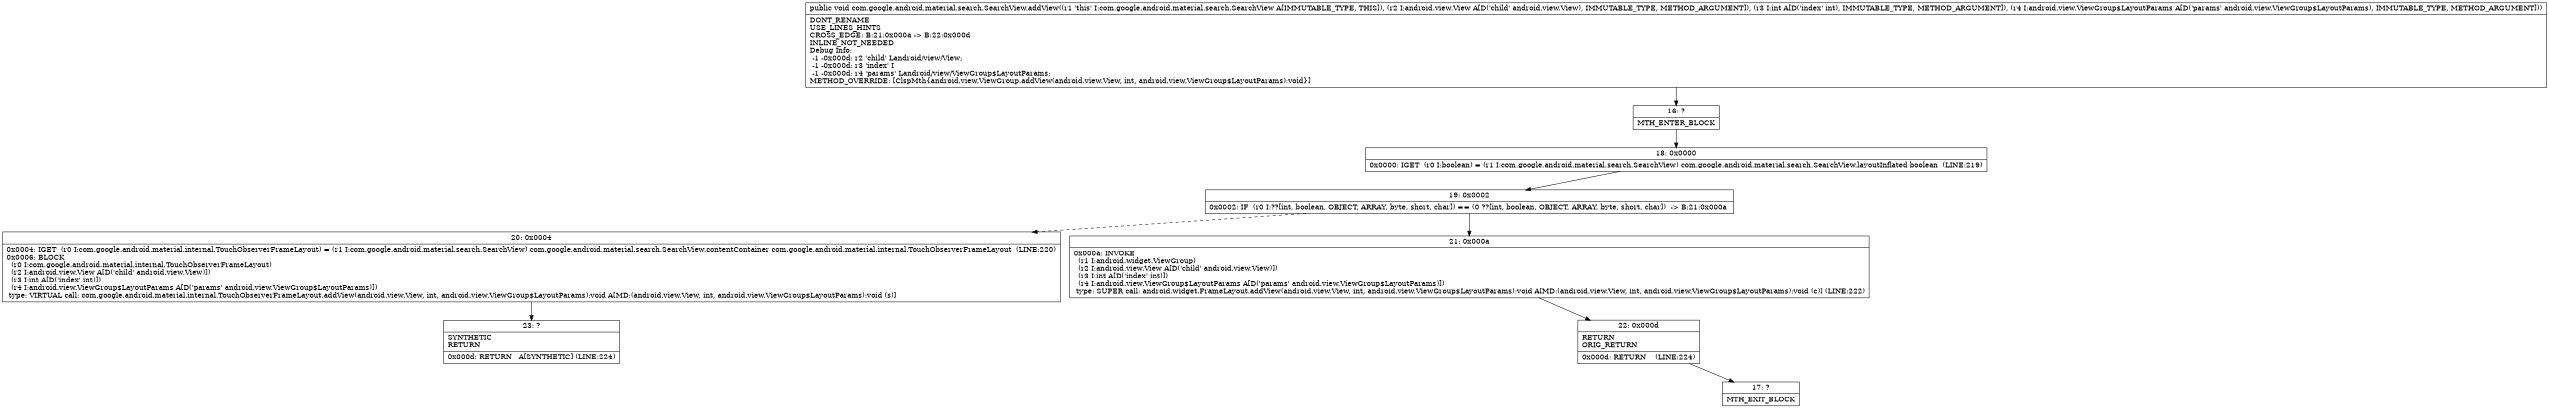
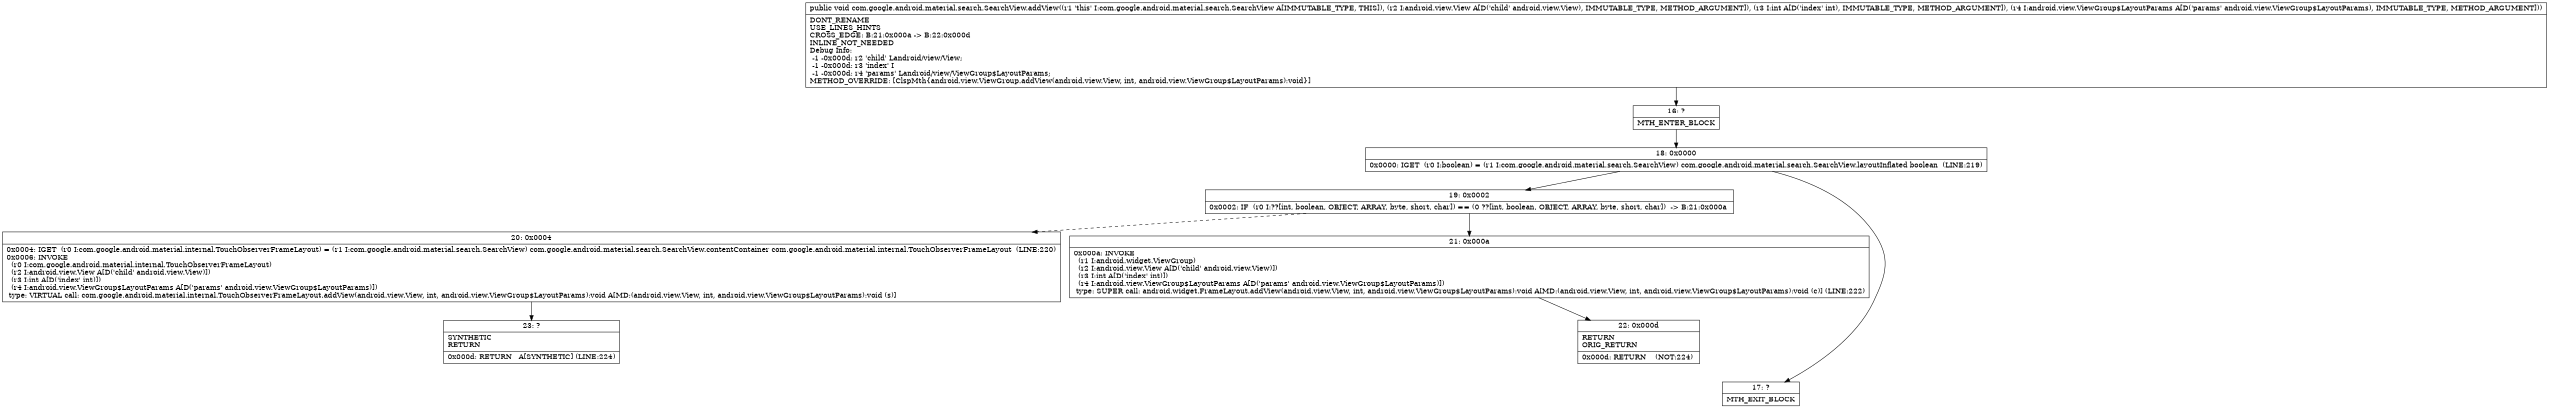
node "20: 0x0004": text "0x0006: BLOCK" -> "0x0006: INVOKE"
node "22: 0x000d": text "0x000d: RETURN    (LINE:224)" -> "0x000d: RETURN    (NOT:224)"
edge "22: 0x000d" -> "17: ?": now "18: 0x0000" -> "17: ?"
